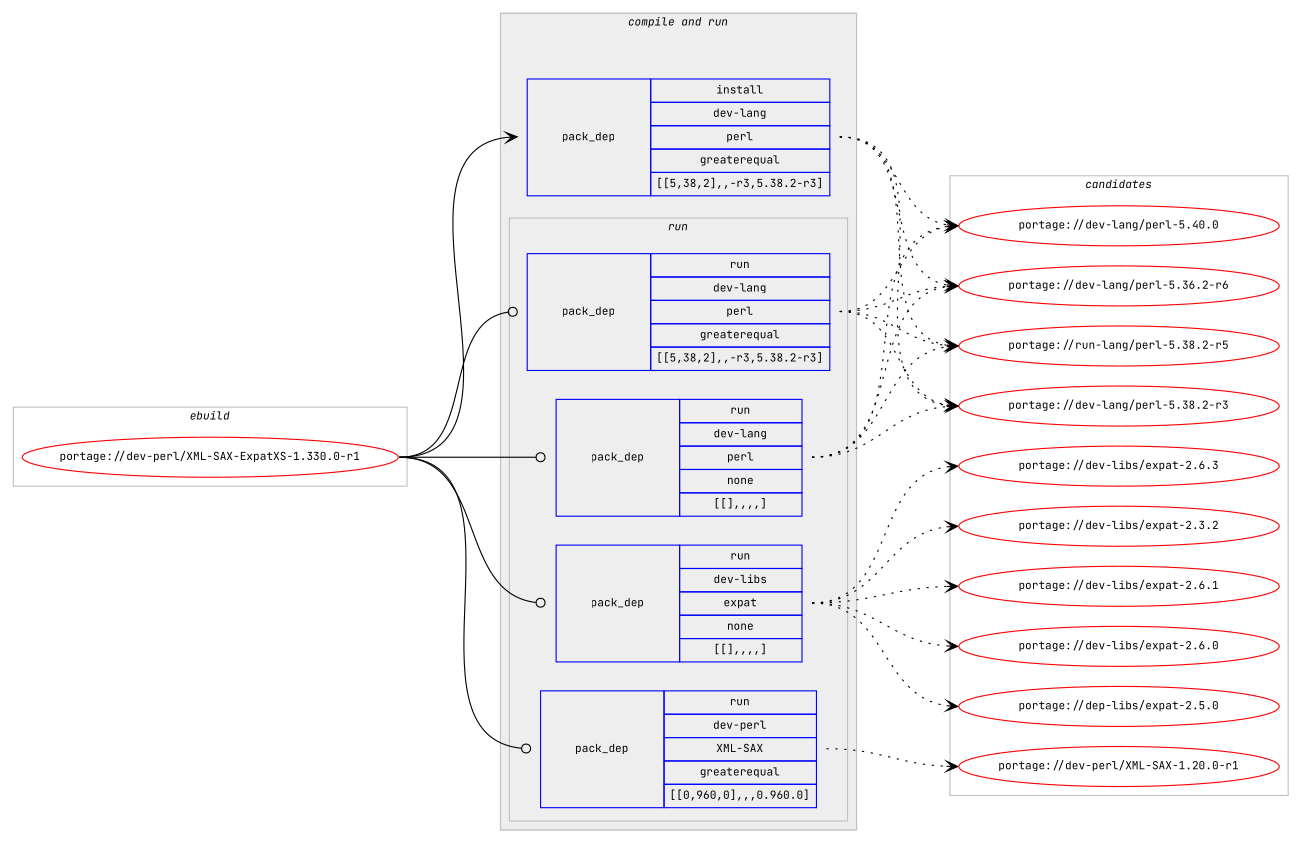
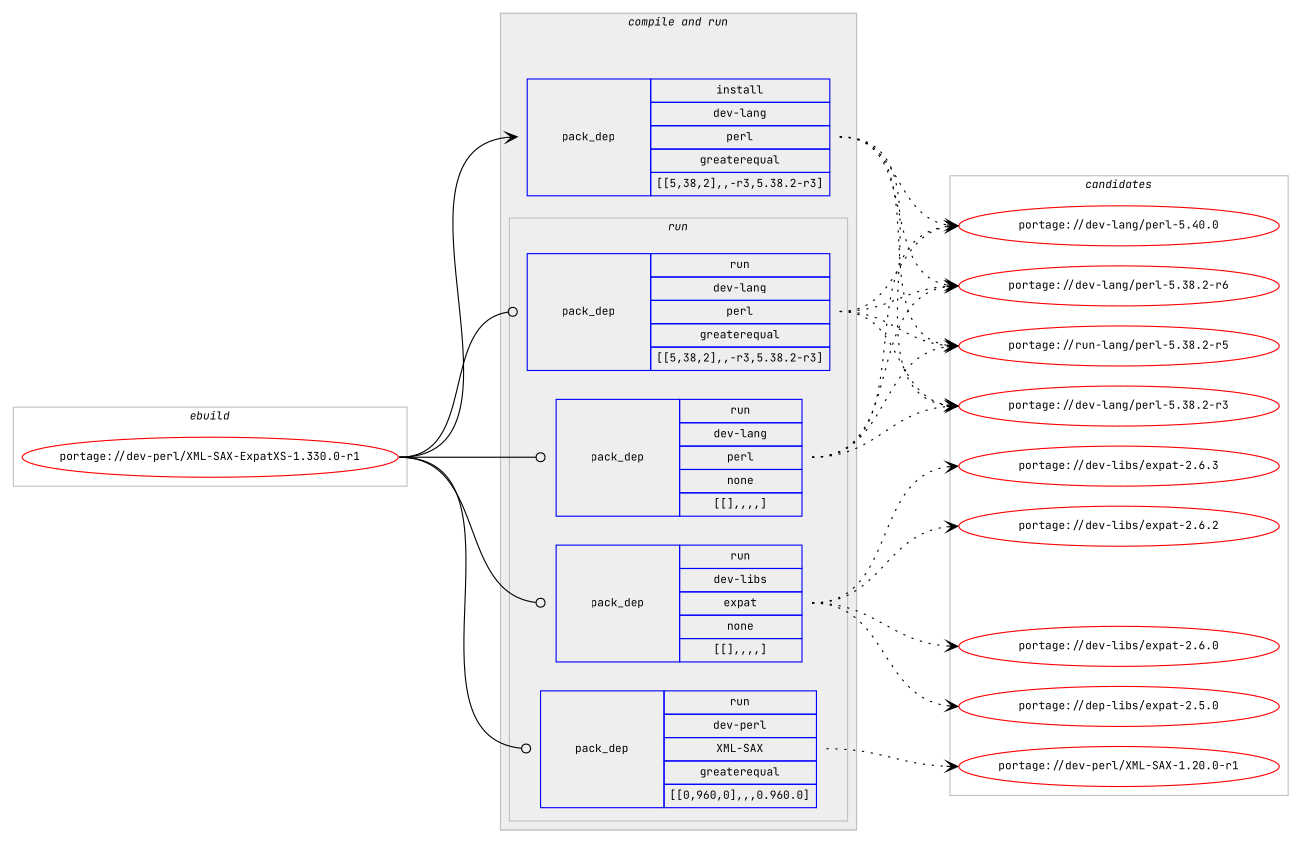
node "portage://dev-lang/perl-5.36.2-r6": label "portage://dev-lang/perl-5.36.2-r6" -> "portage://dev-lang/perl-5.38.2-r6"
node "portage://dev-libs/expat-2.3.2": label "portage://dev-libs/expat-2.3.2" -> "portage://dev-libs/expat-2.6.2"
node "portage://dev-libs/expat-2.6.1": removed
